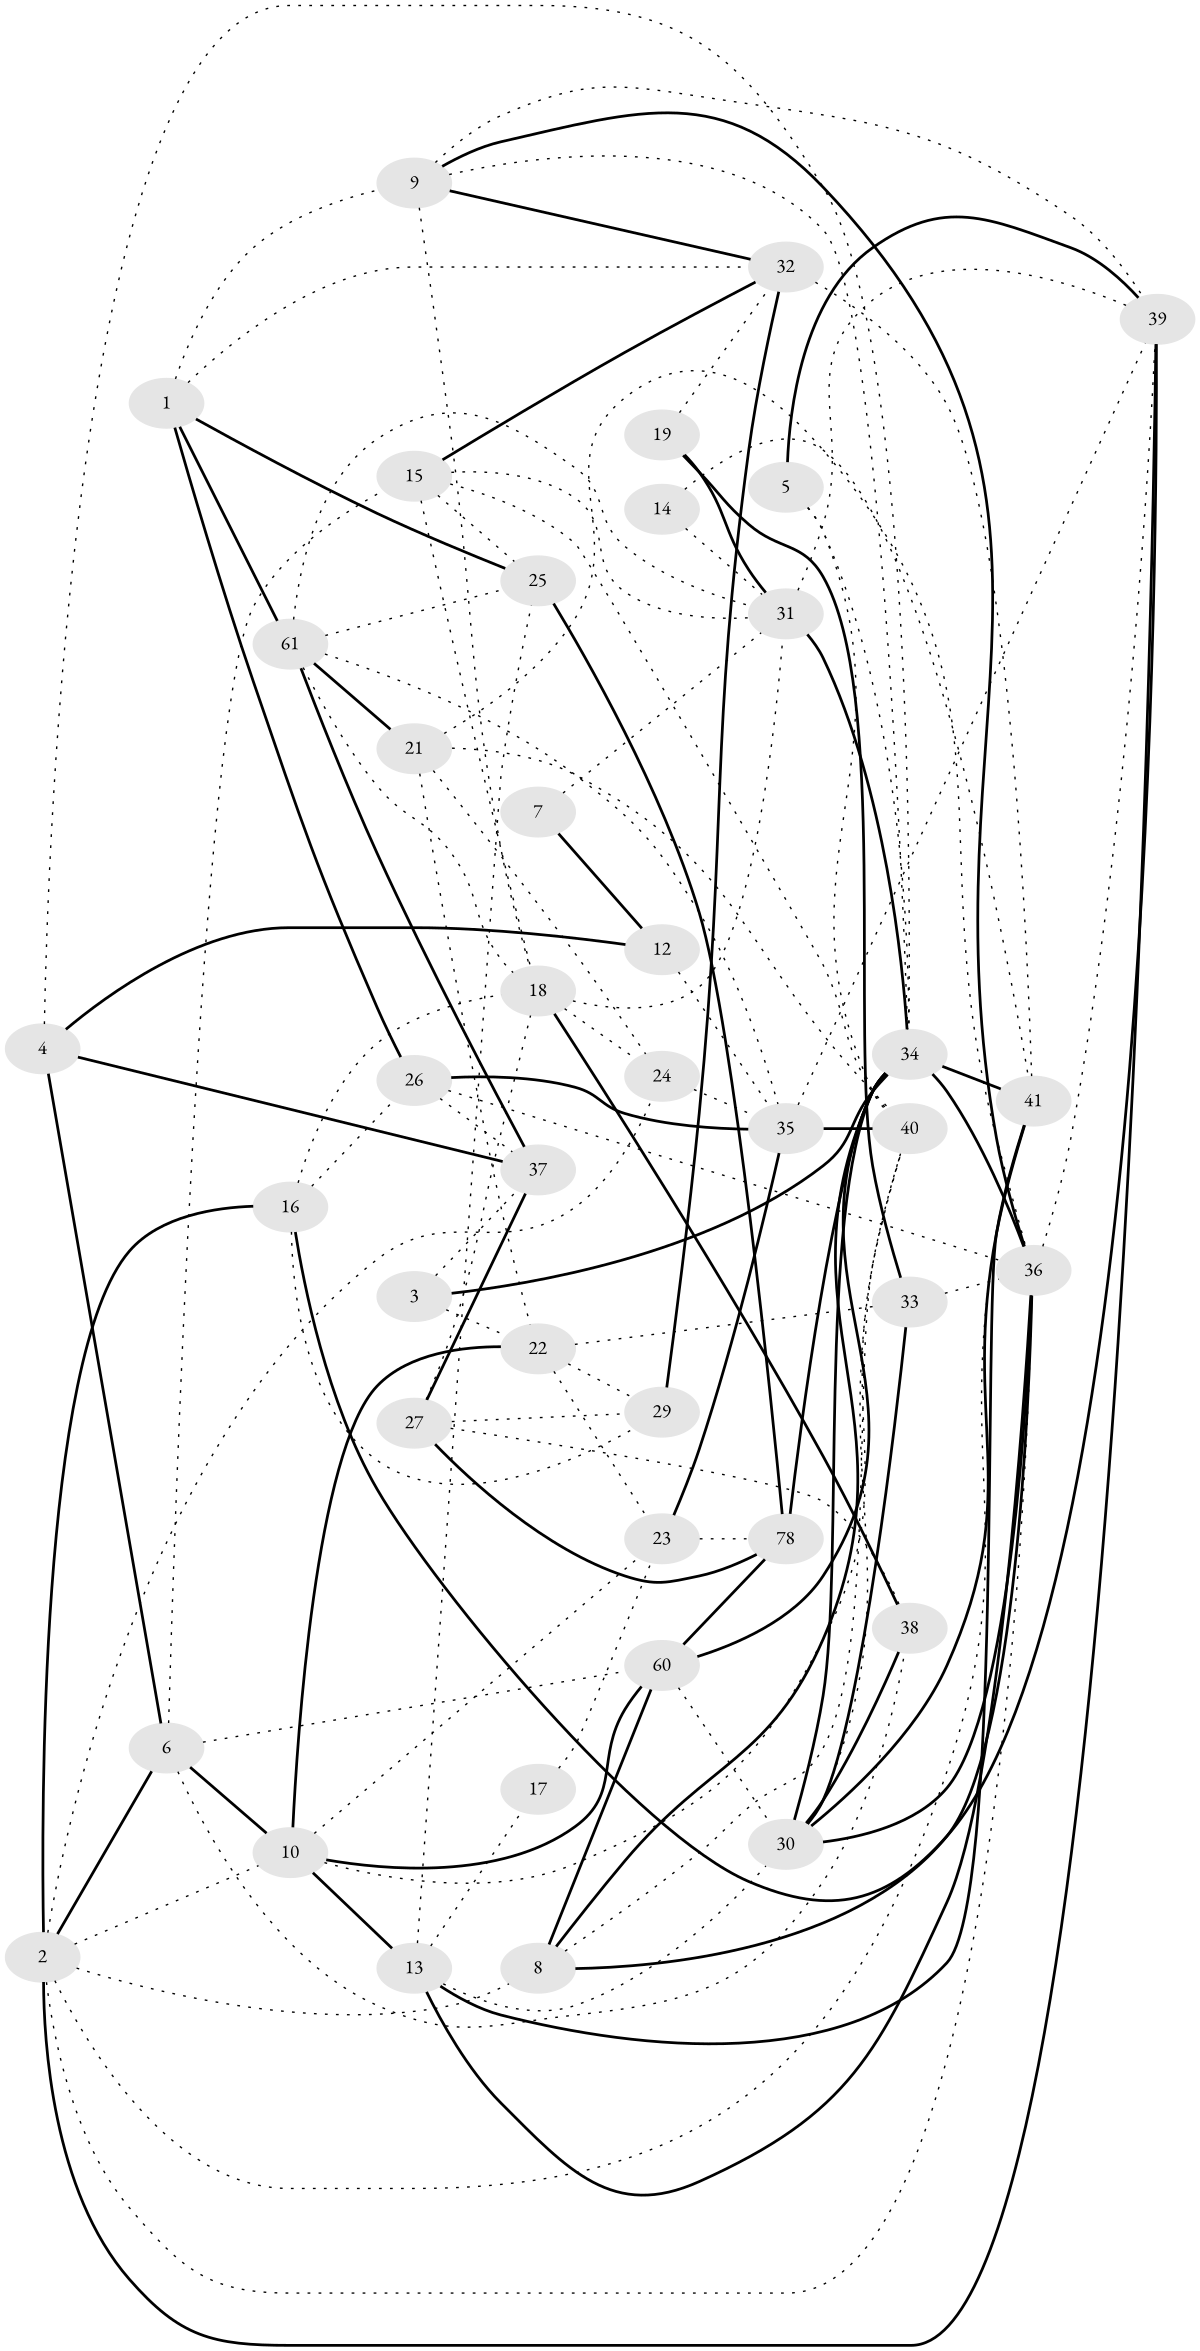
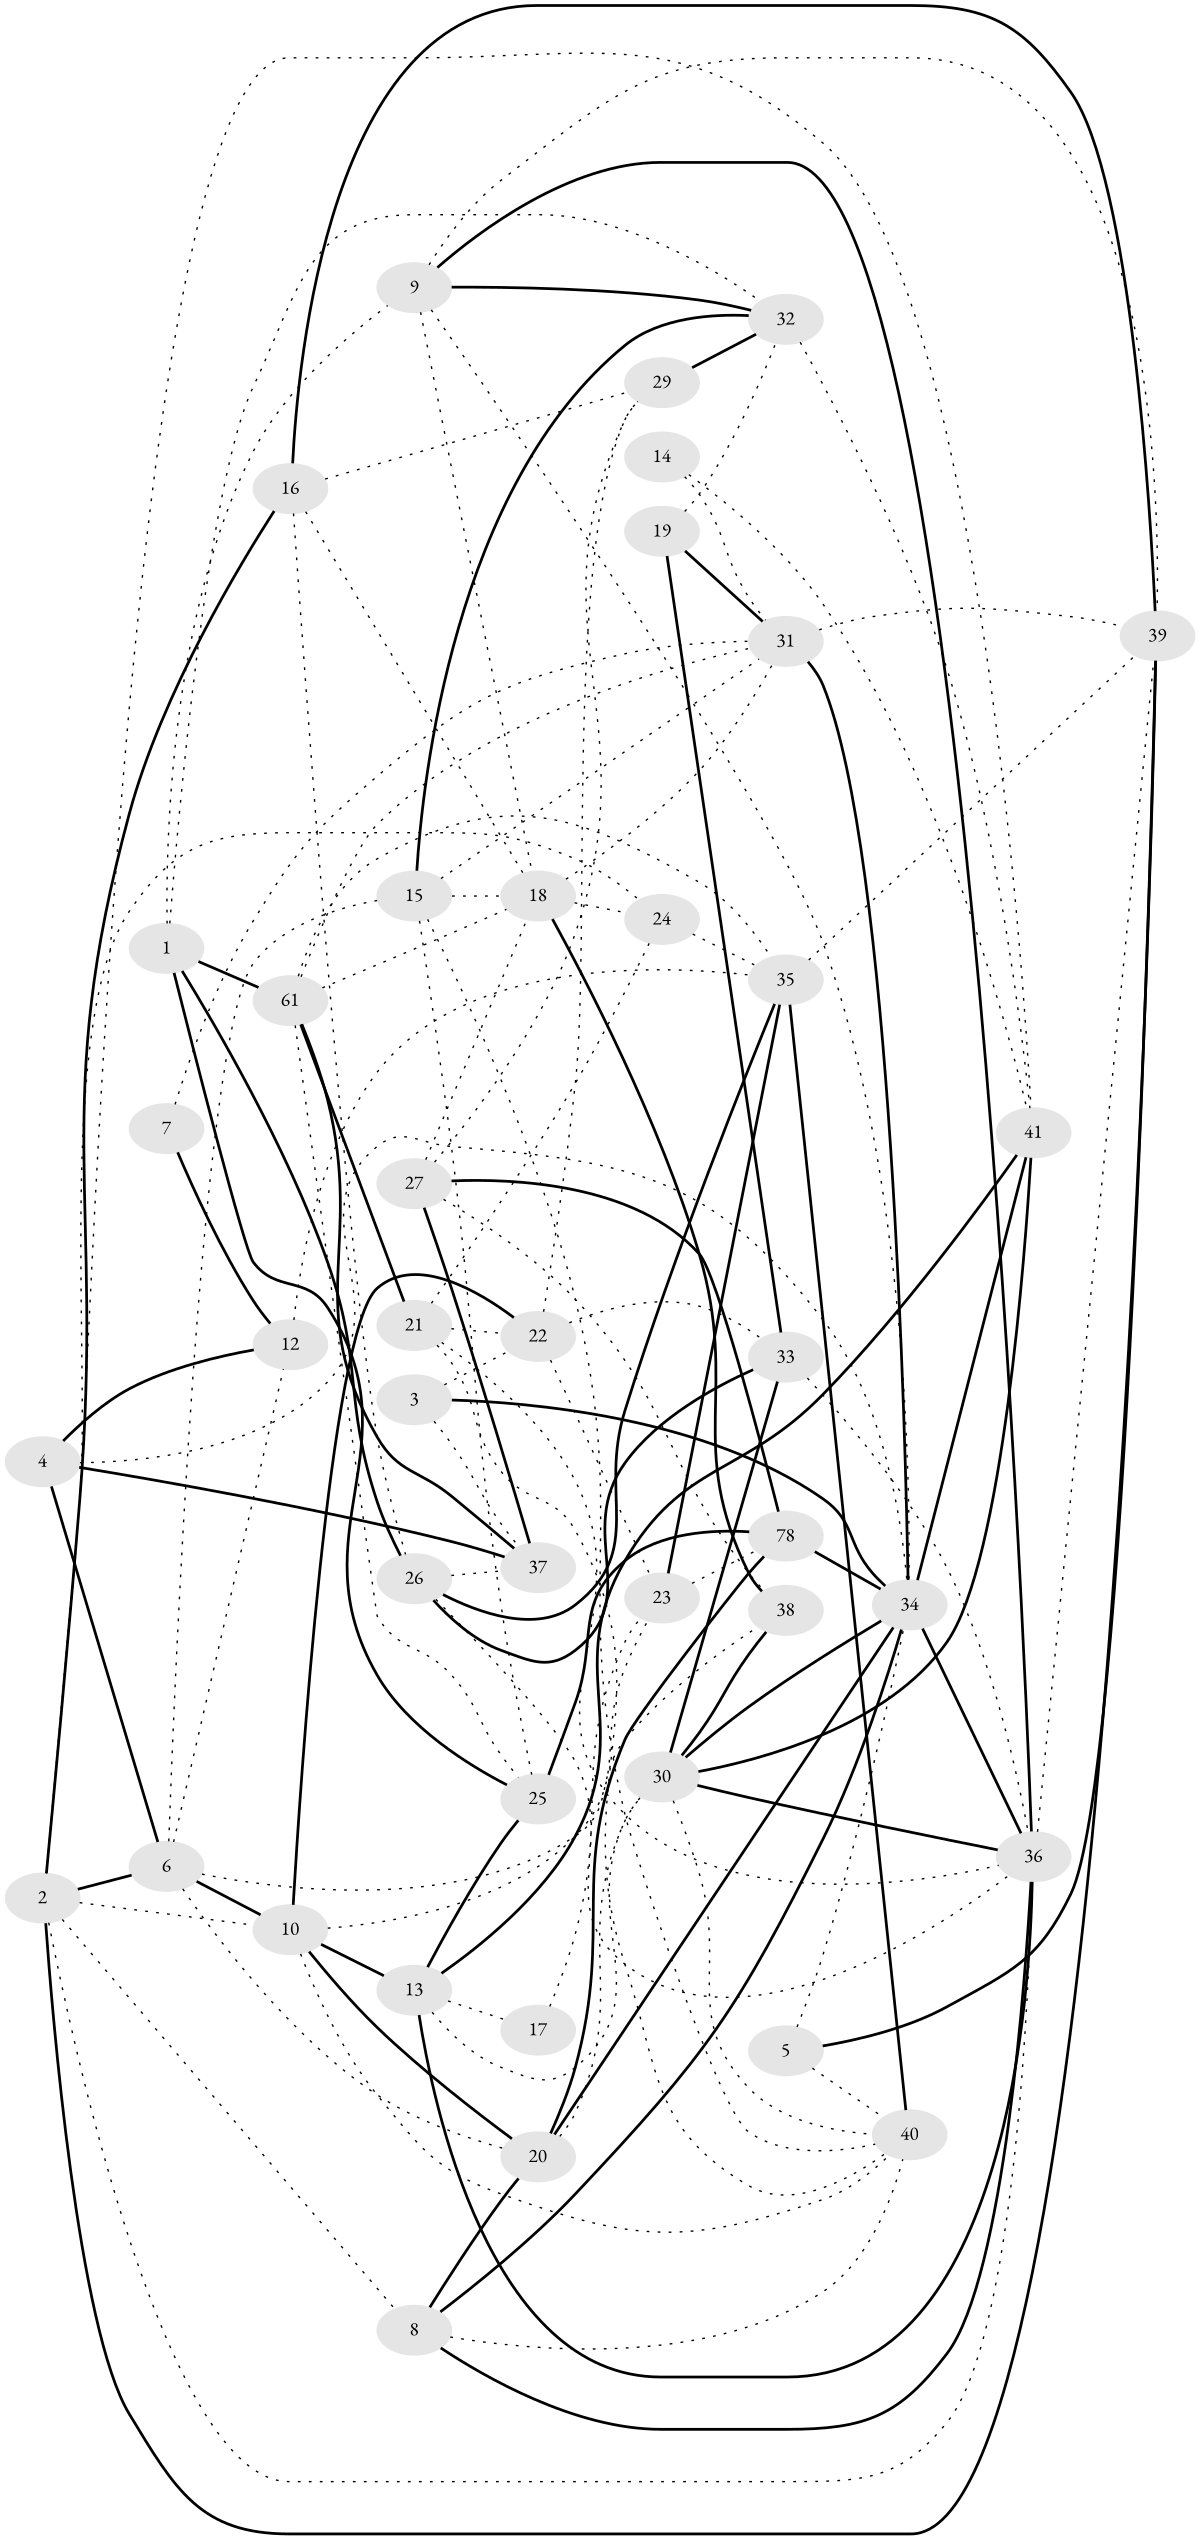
edge "25" -- "13": style dotted -> bold
edge "12" -- "6": added
edge "33" -- "26": added
node "60": label "60" -> "20"
